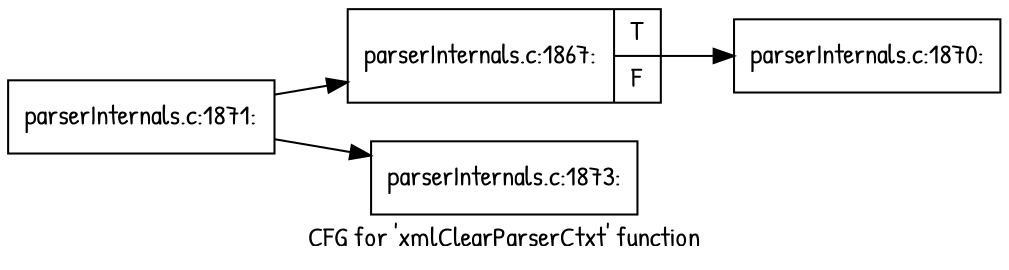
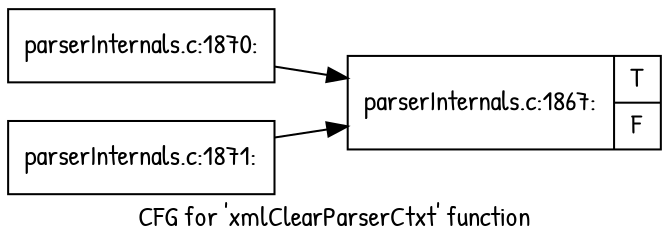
edge "parserInternals.c:1867:" -> "parserInternals.c:1870:": reversed
node "parserInternals.c:1873:": removed
